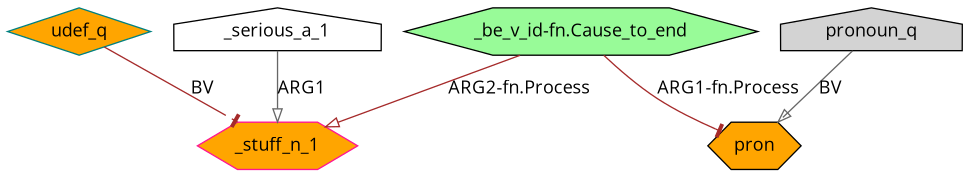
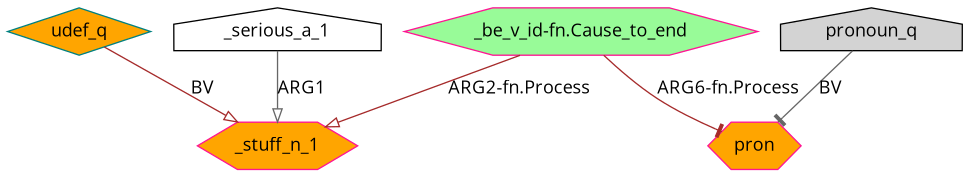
node "_be_v_id-fn.Cause_to_end": color black -> deeppink
edge "udef_q" -> "_stuff_n_1": arrowhead tee -> onormal
edge "pronoun_q" -> "pron": arrowhead onormal -> tee
edge "_be_v_id-fn.Cause_to_end" -> "pron": label "ARG1-fn.Process" -> "ARG6-fn.Process"
node "pron": color black -> deeppink
